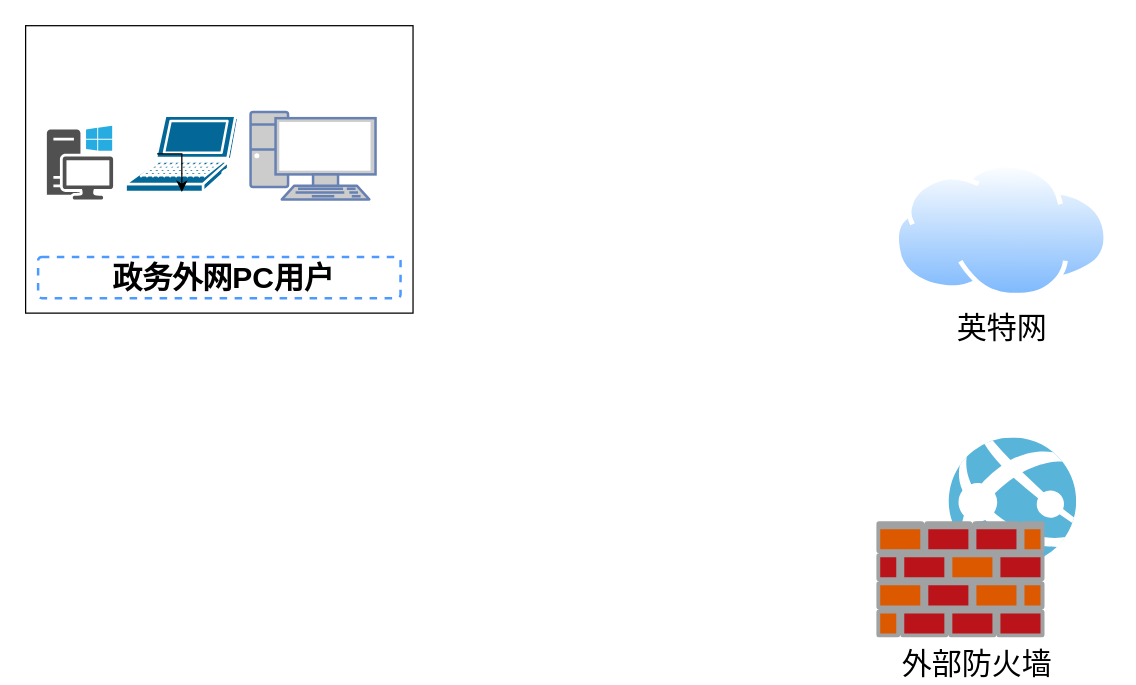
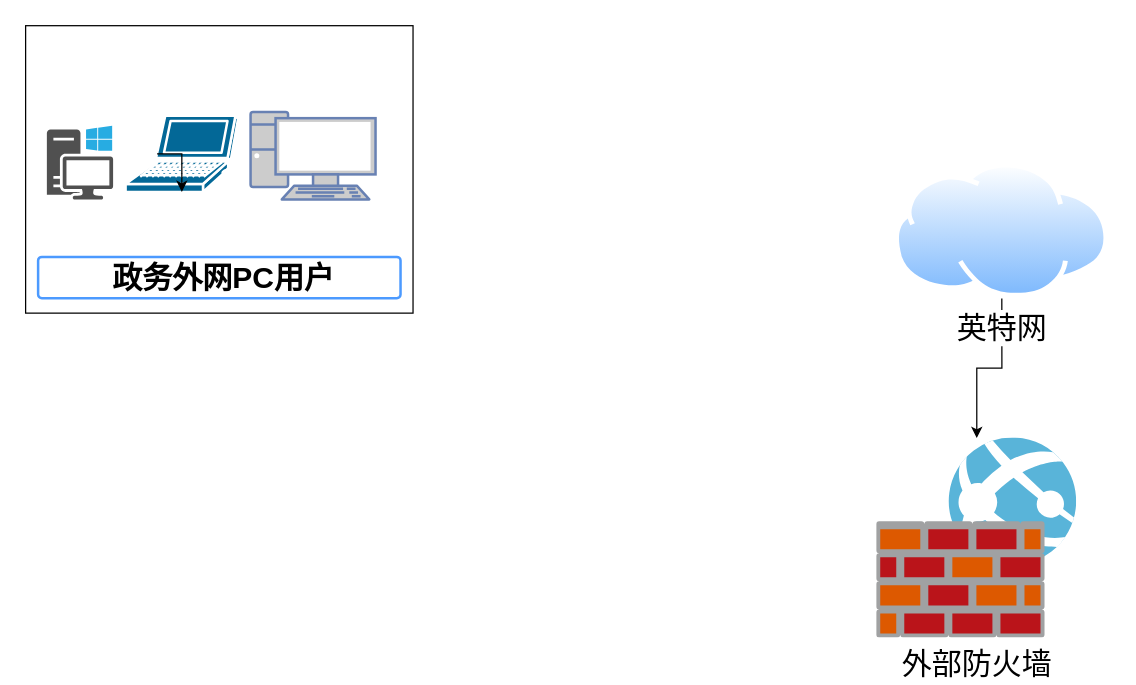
node "政务外网PC用户": style dashed -> solid
edge "英特网" -> "外部防火墙": added
